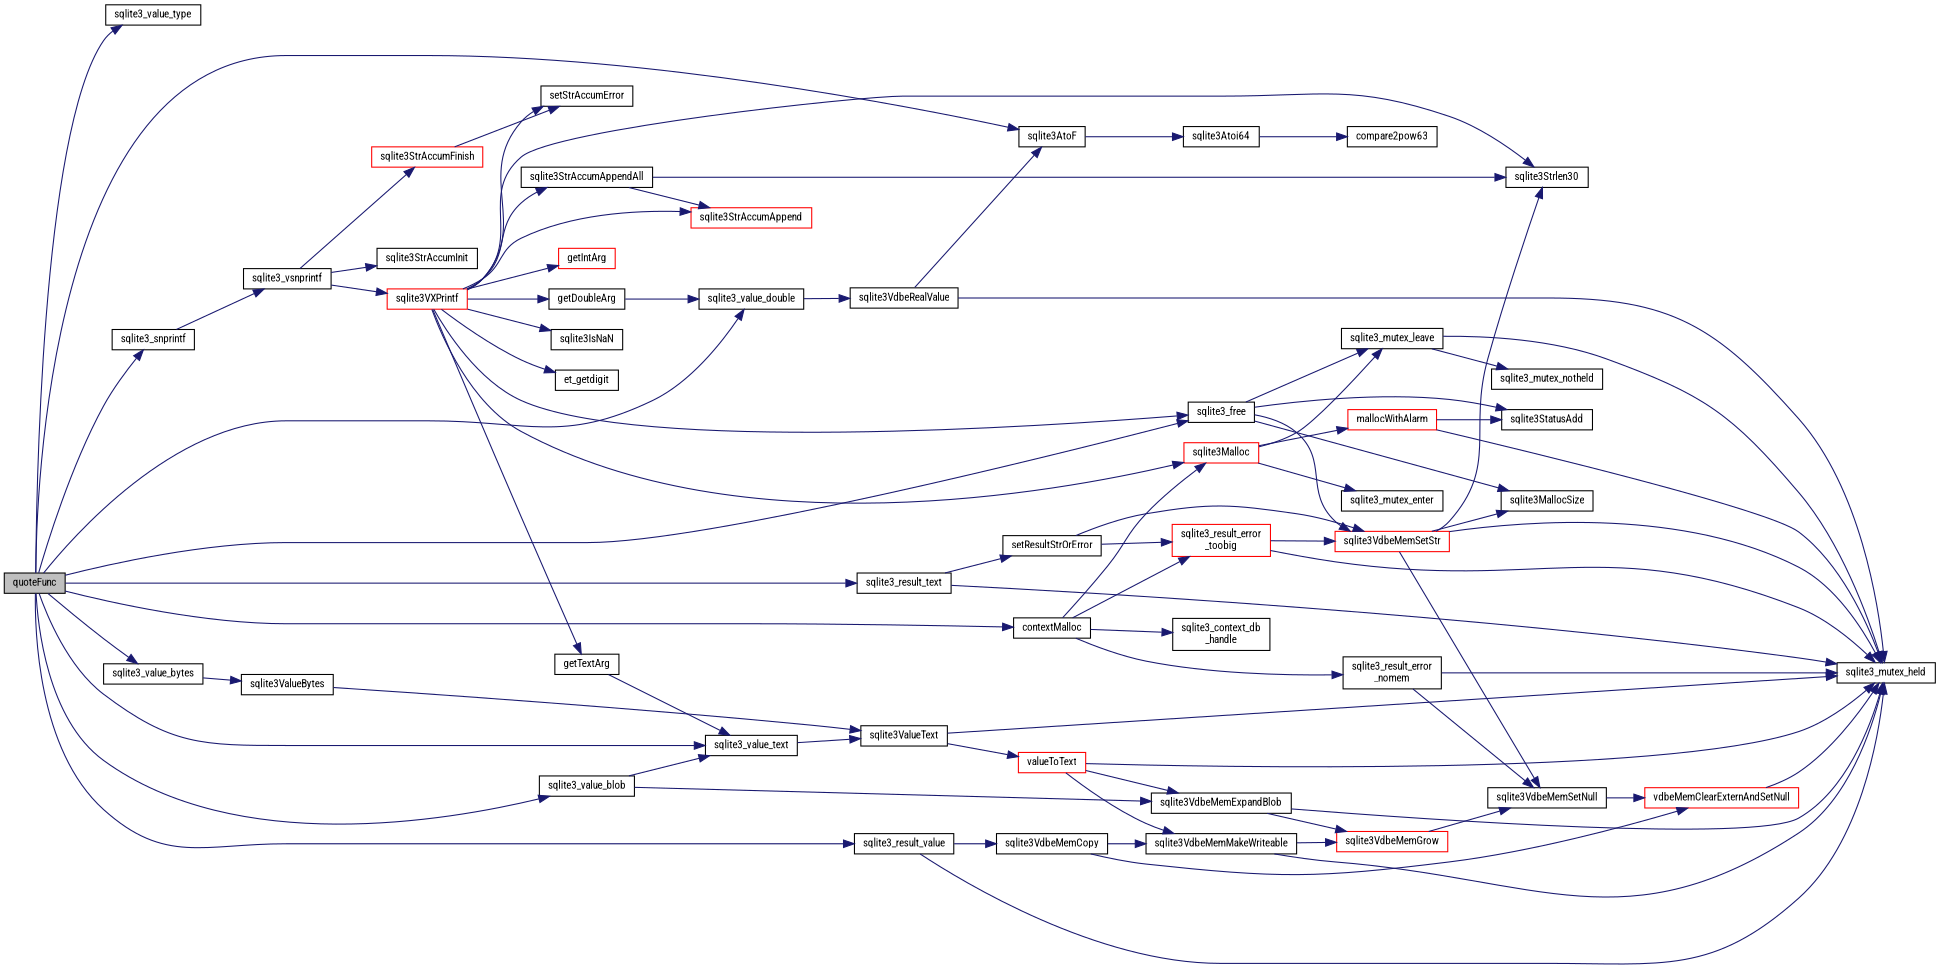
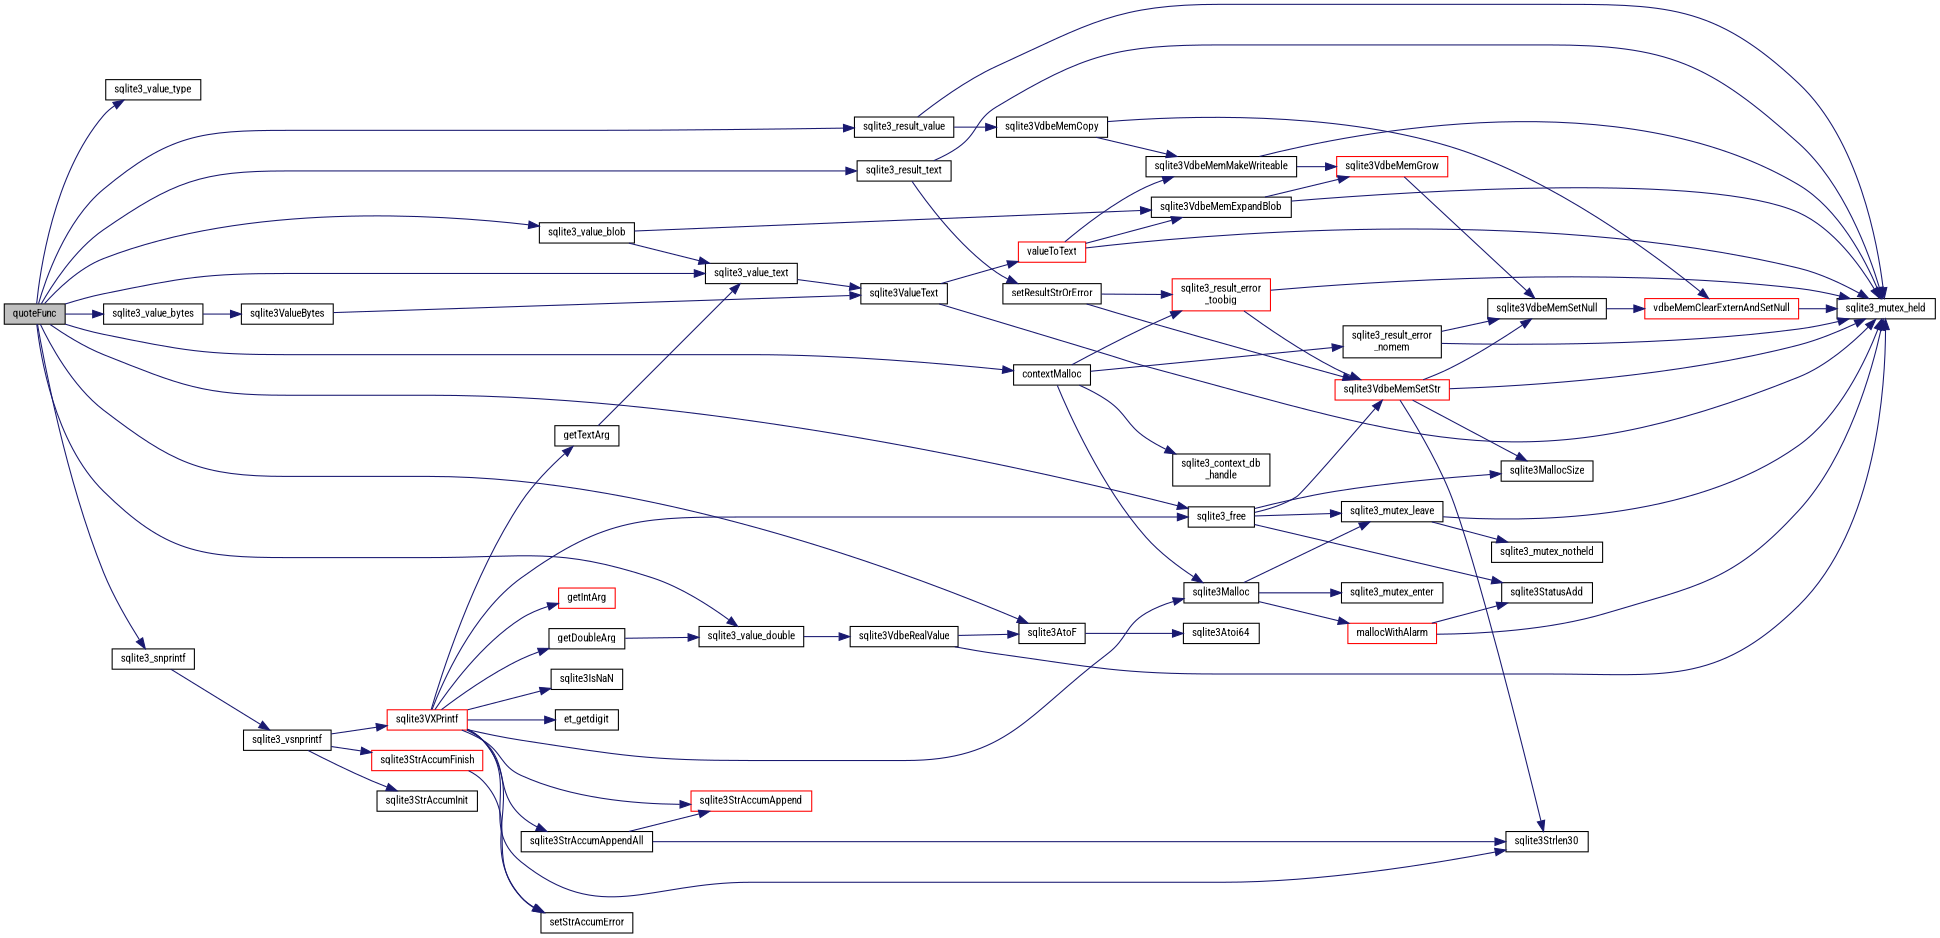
node "compare2pow63": removed
node "sqlite3Malloc": color red -> black
